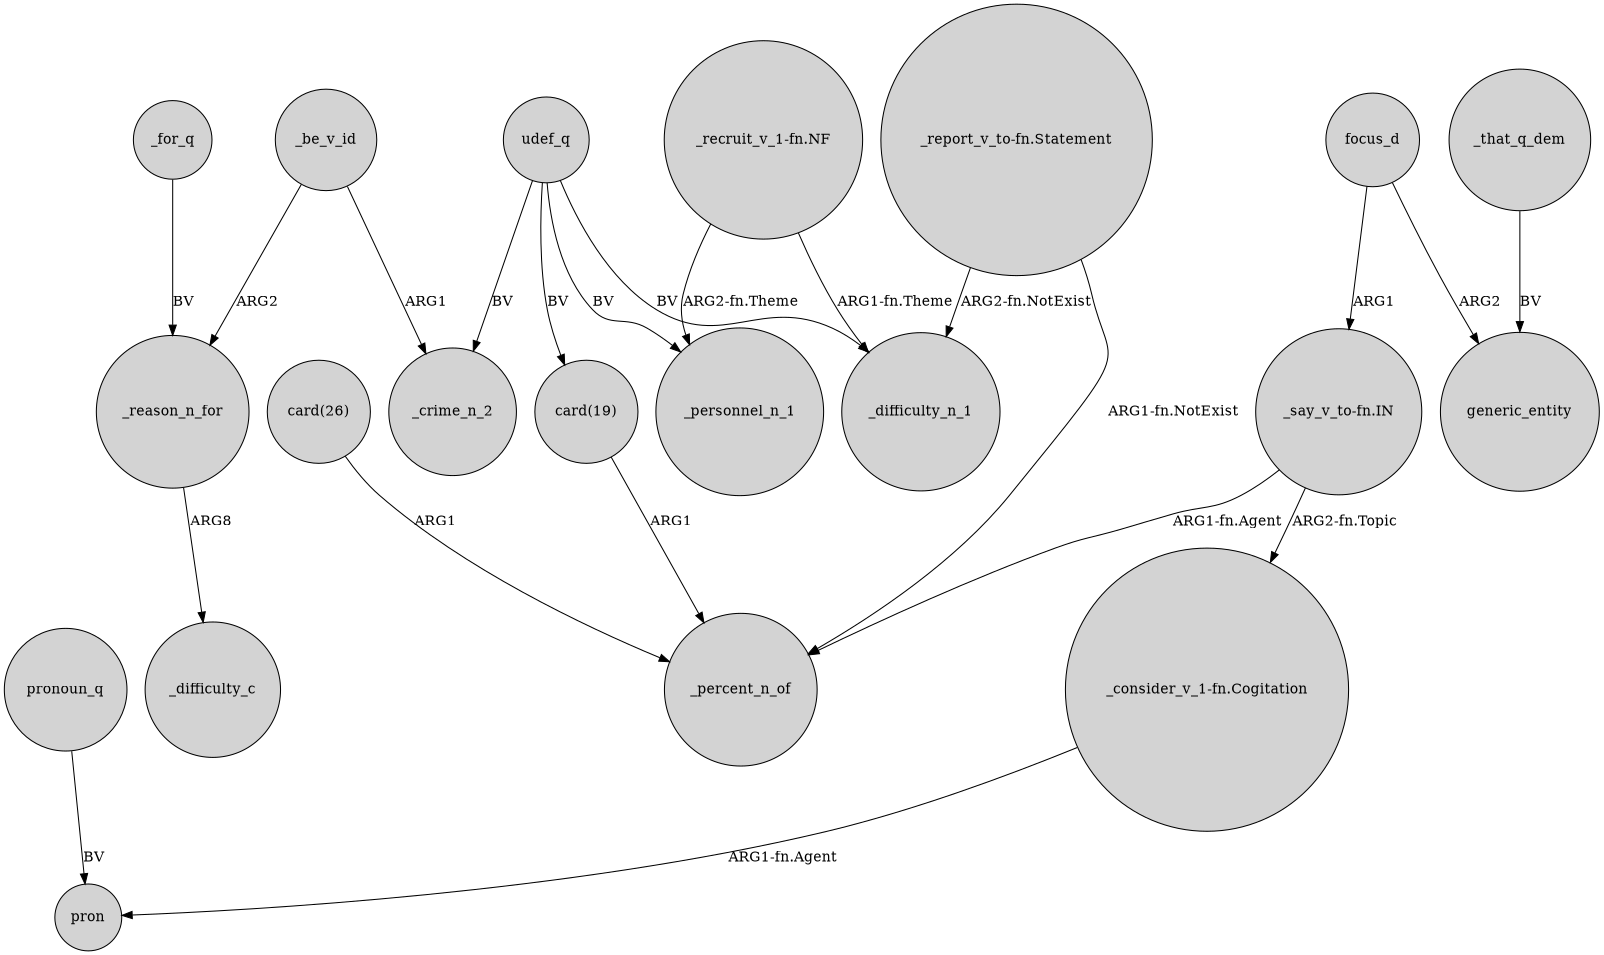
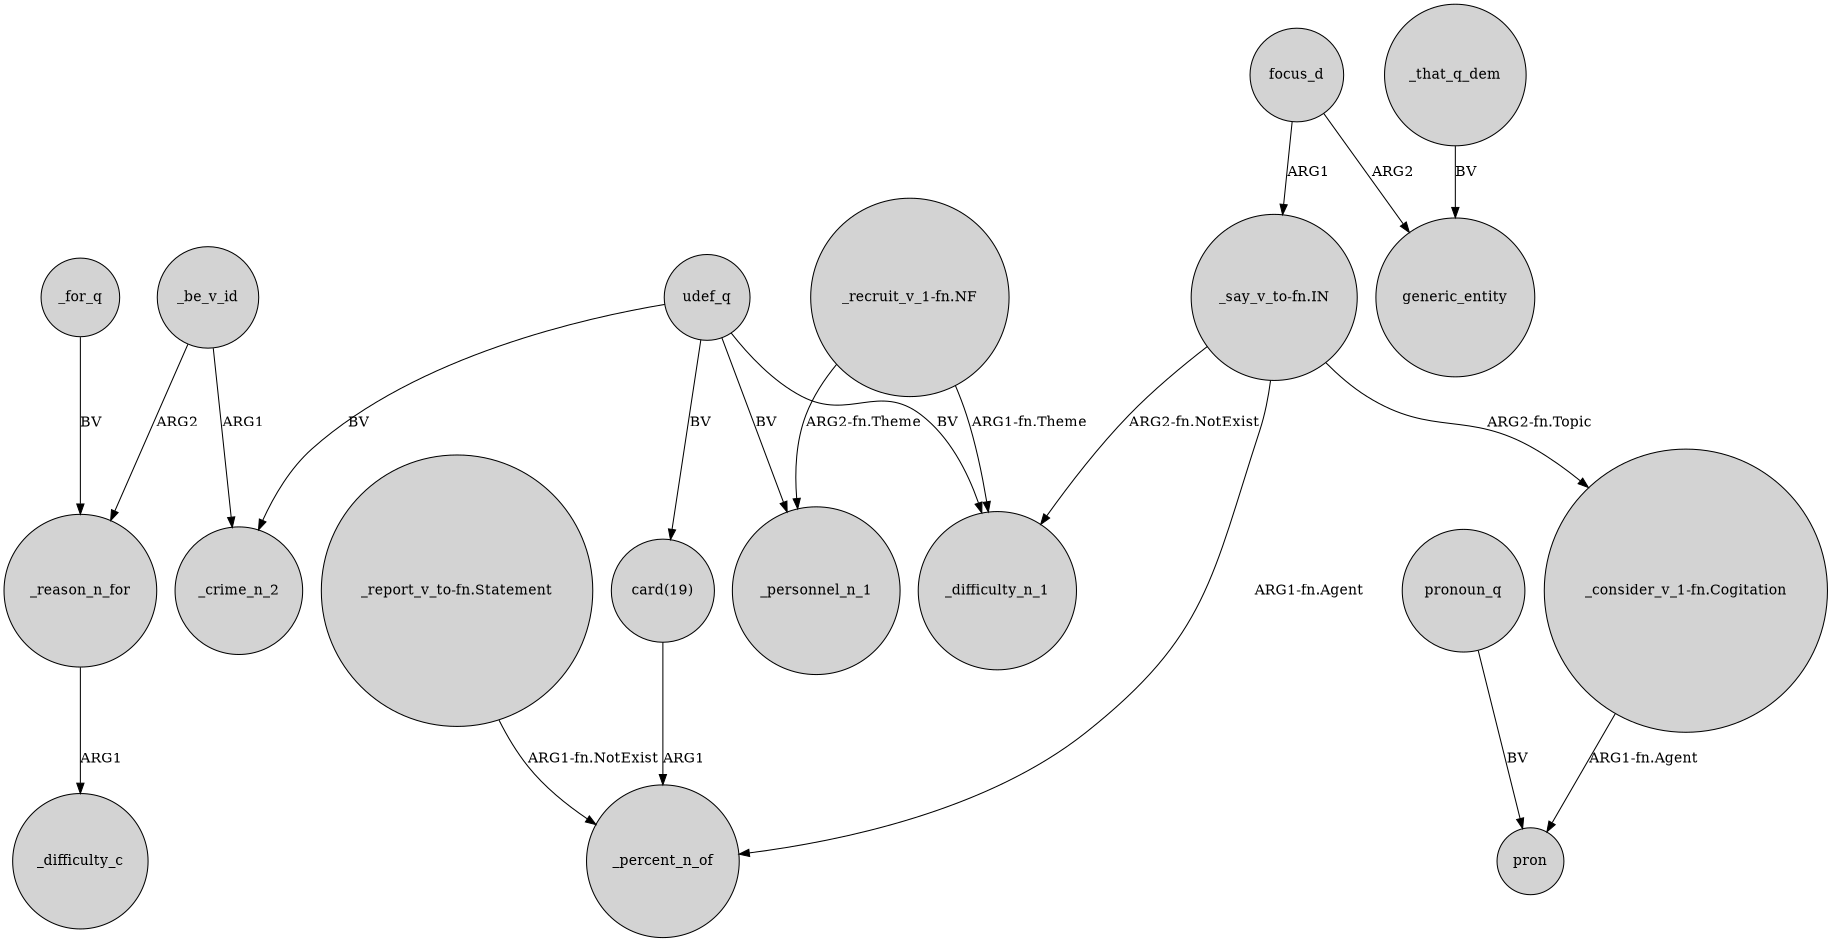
edge "_report_v_to-fn.Statement" -> "_difficulty_n_1": now "_say_v_to-fn.IN" -> "_difficulty_n_1"
node "card(26)": removed
edge "_reason_n_for" -> "_difficulty_c": label "ARG8" -> "ARG1"
